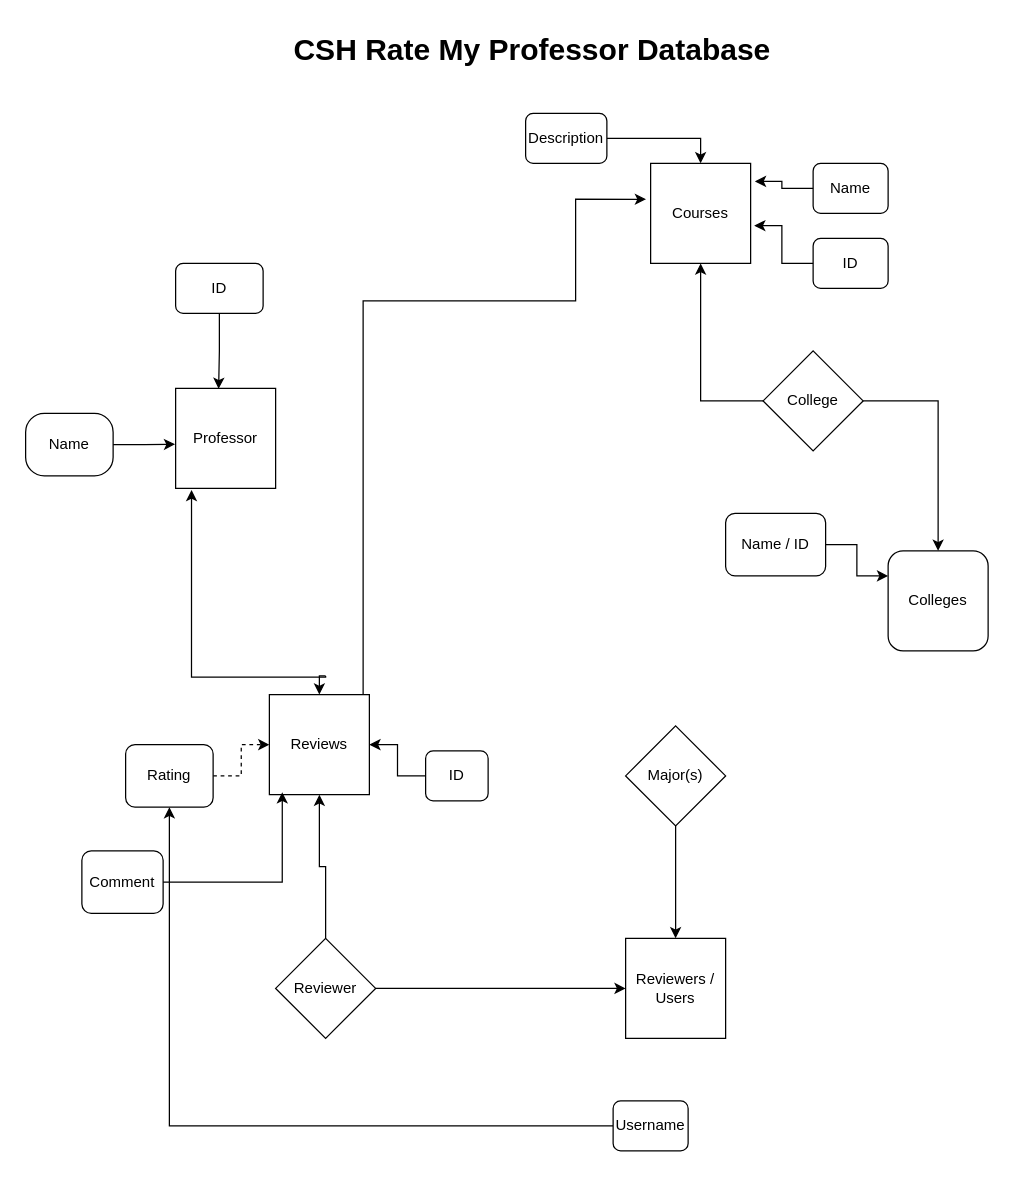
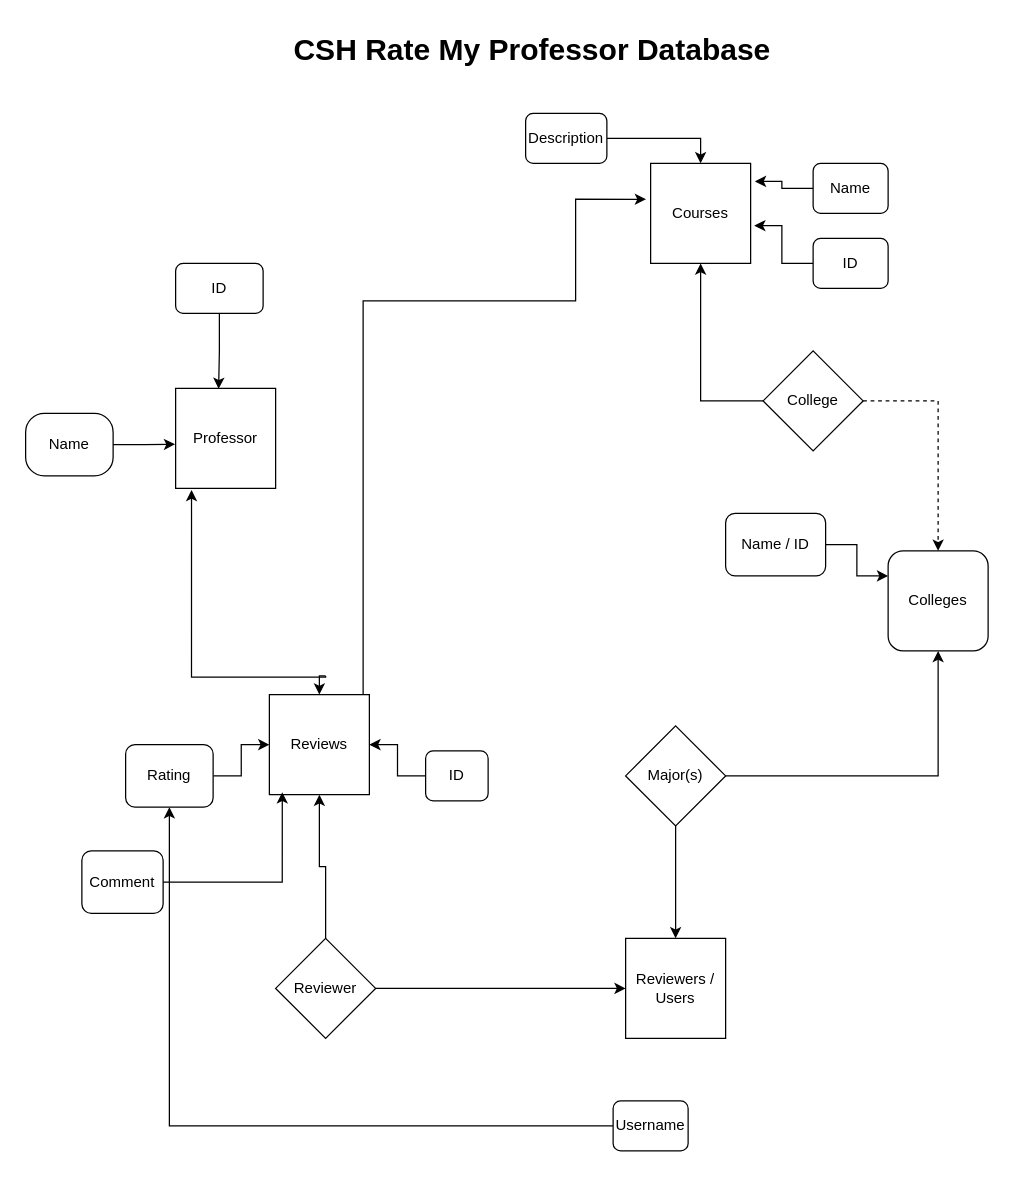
edge "College" -> "Colleges": style solid -> dashed
edge "Rating" -> "Reviews": style dashed -> solid
edge "Major(s)" -> "Colleges": added
